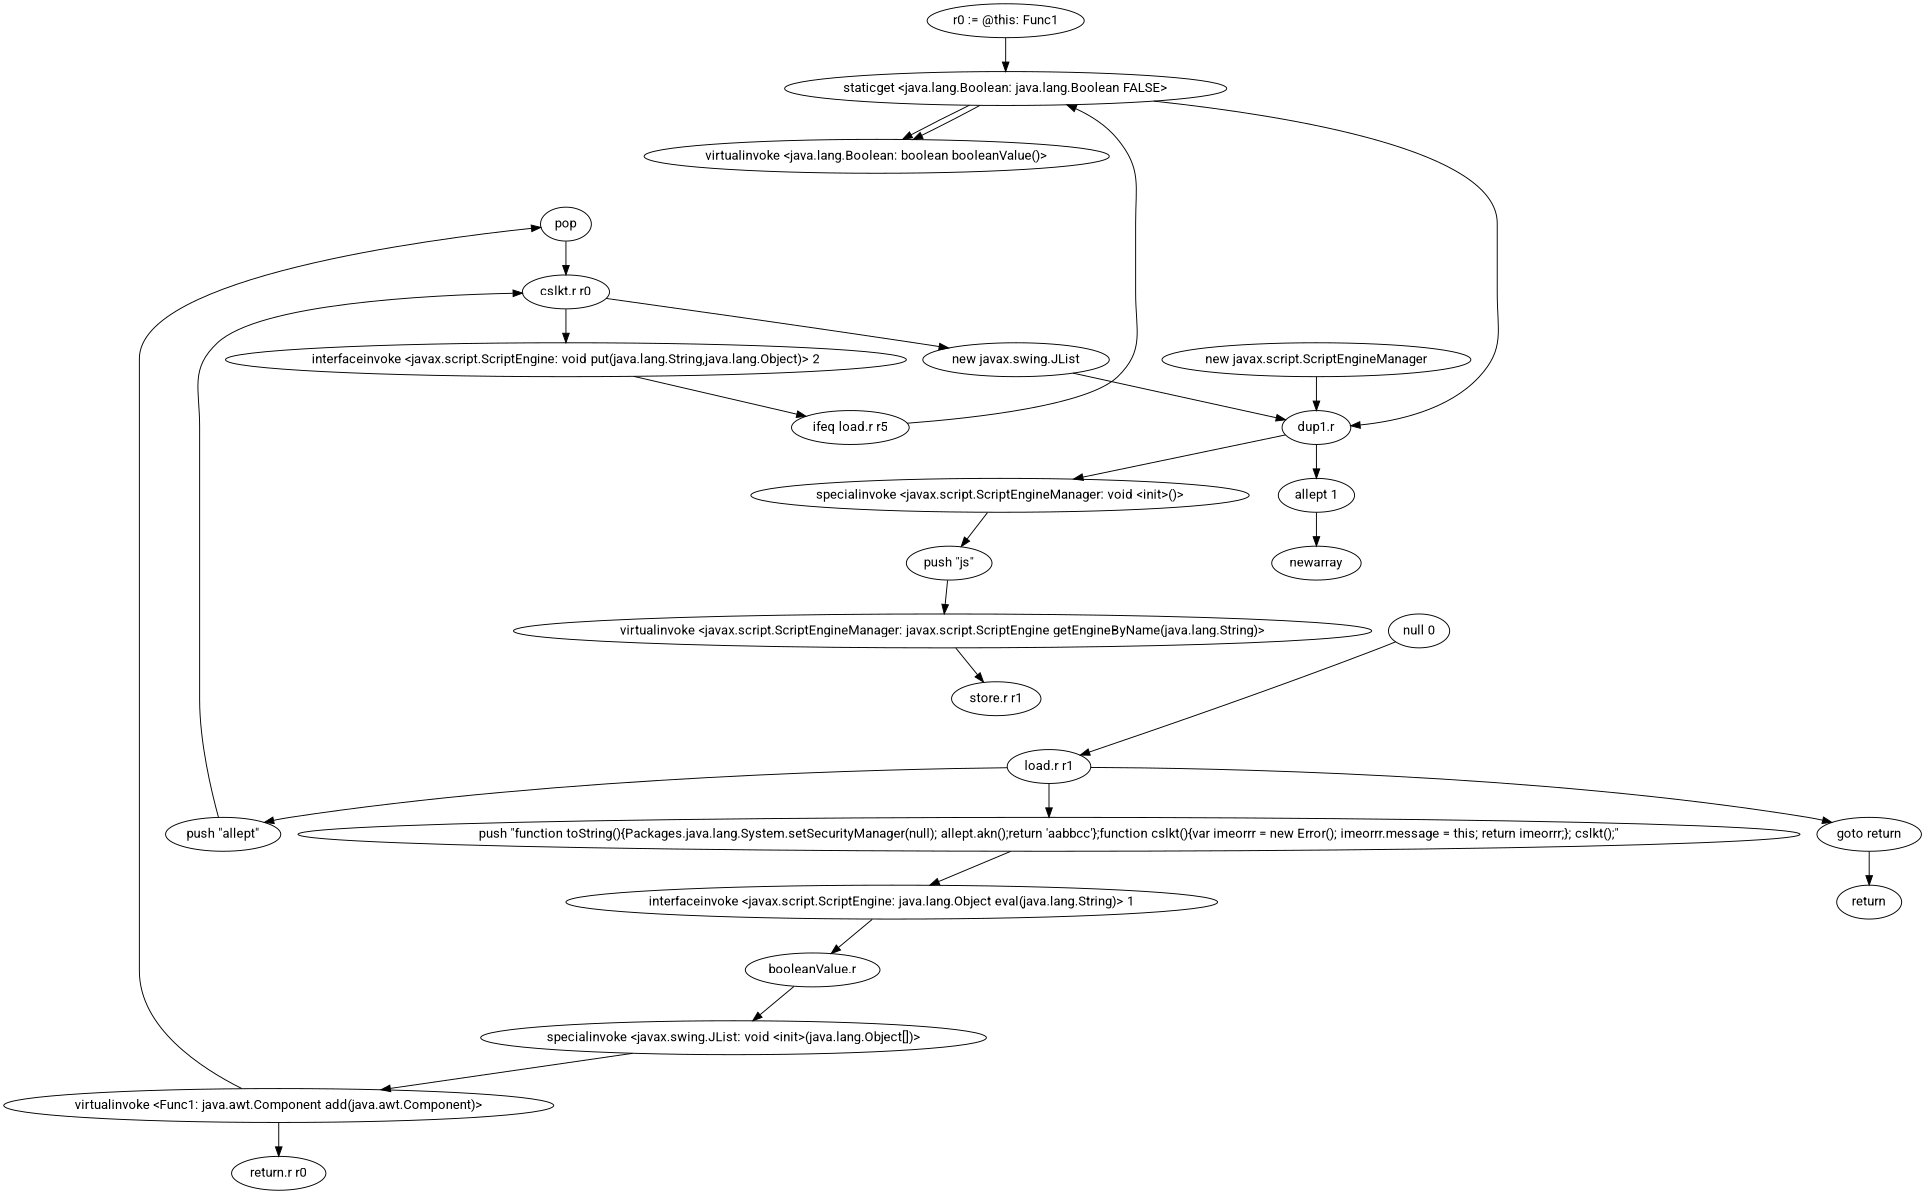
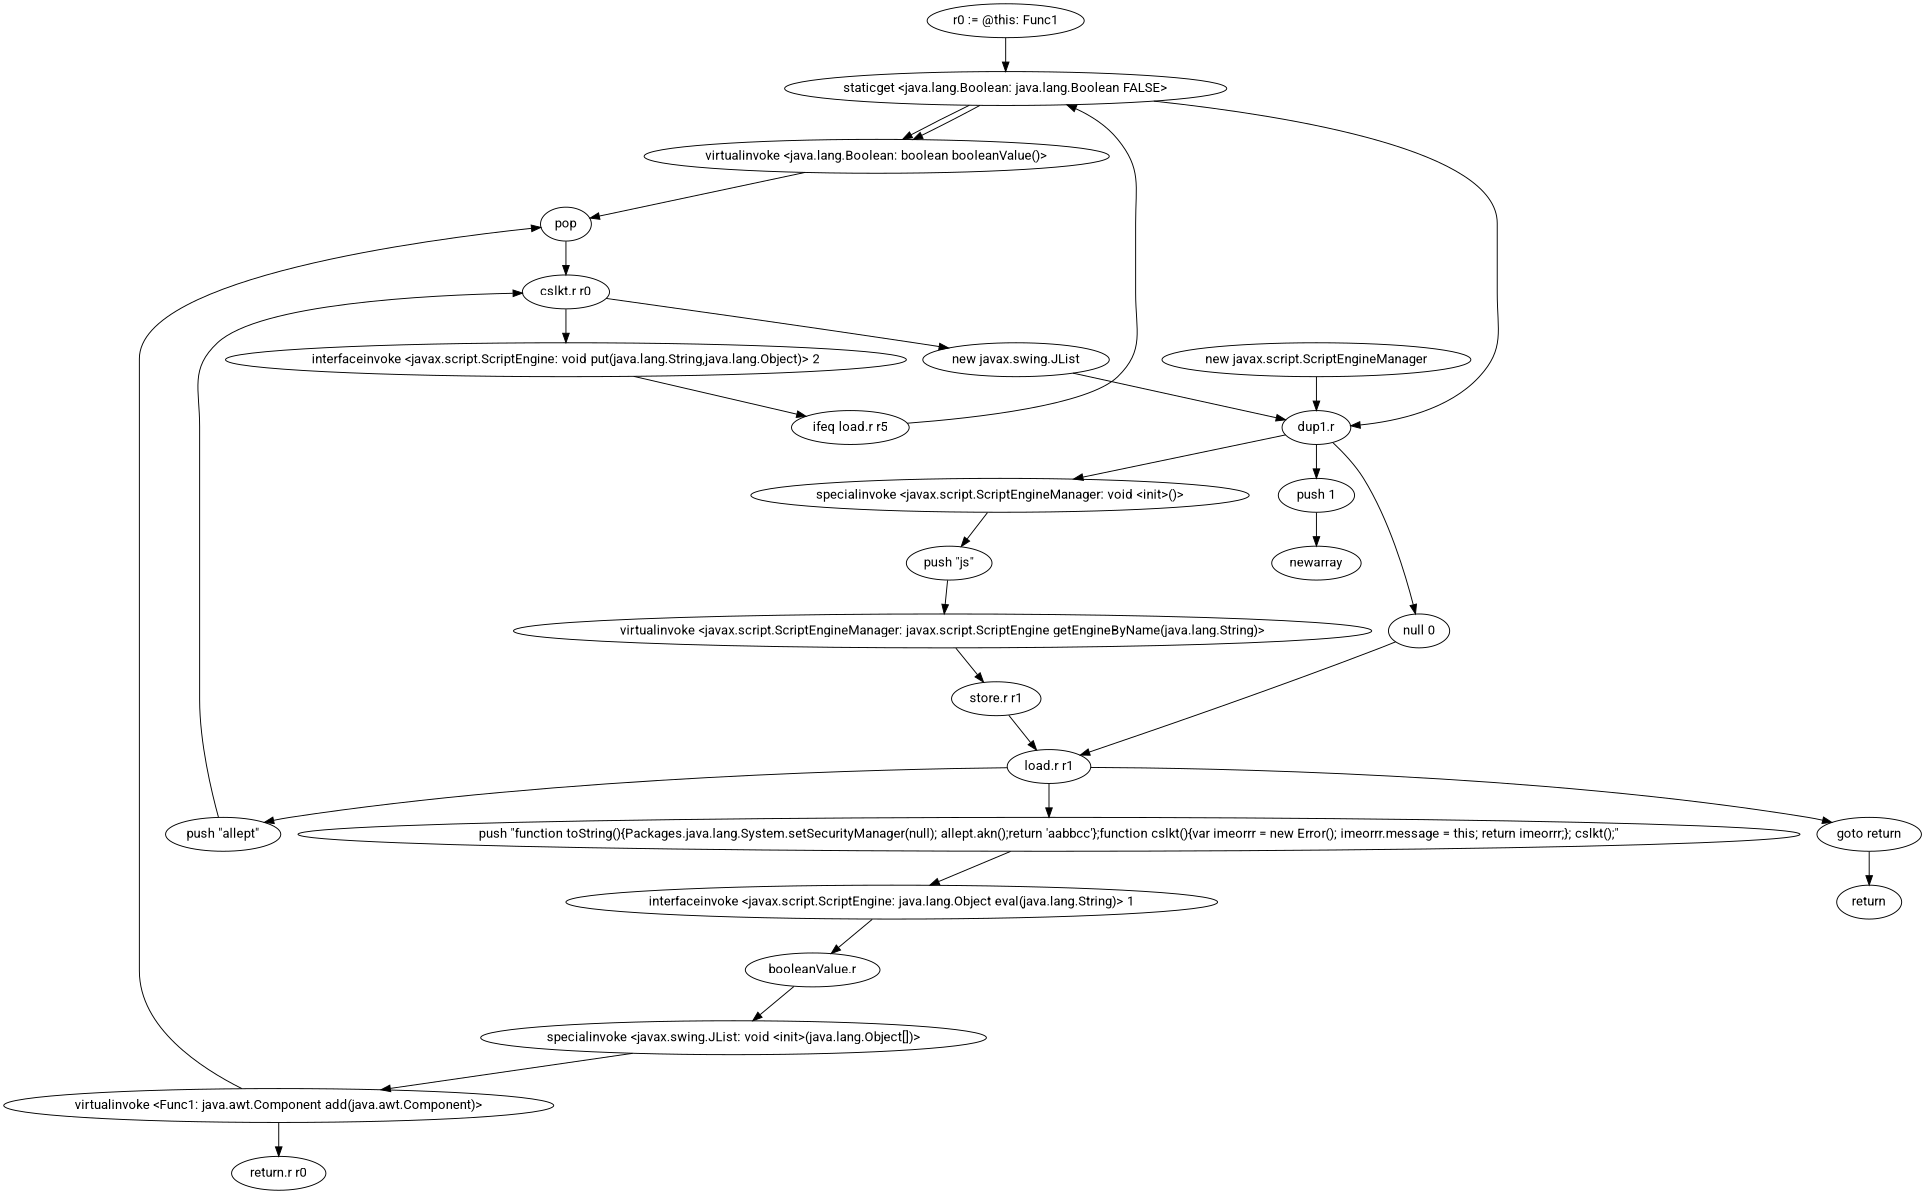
edge "virtualinvoke <java.lang.Boolean: boolean booleanValue()>" -> "pop": added
node "allept 1": label "allept 1" -> "push 1"
edge "dup1.r" -> "null 0": added
edge "store.r r1" -> "load.r r1": added
